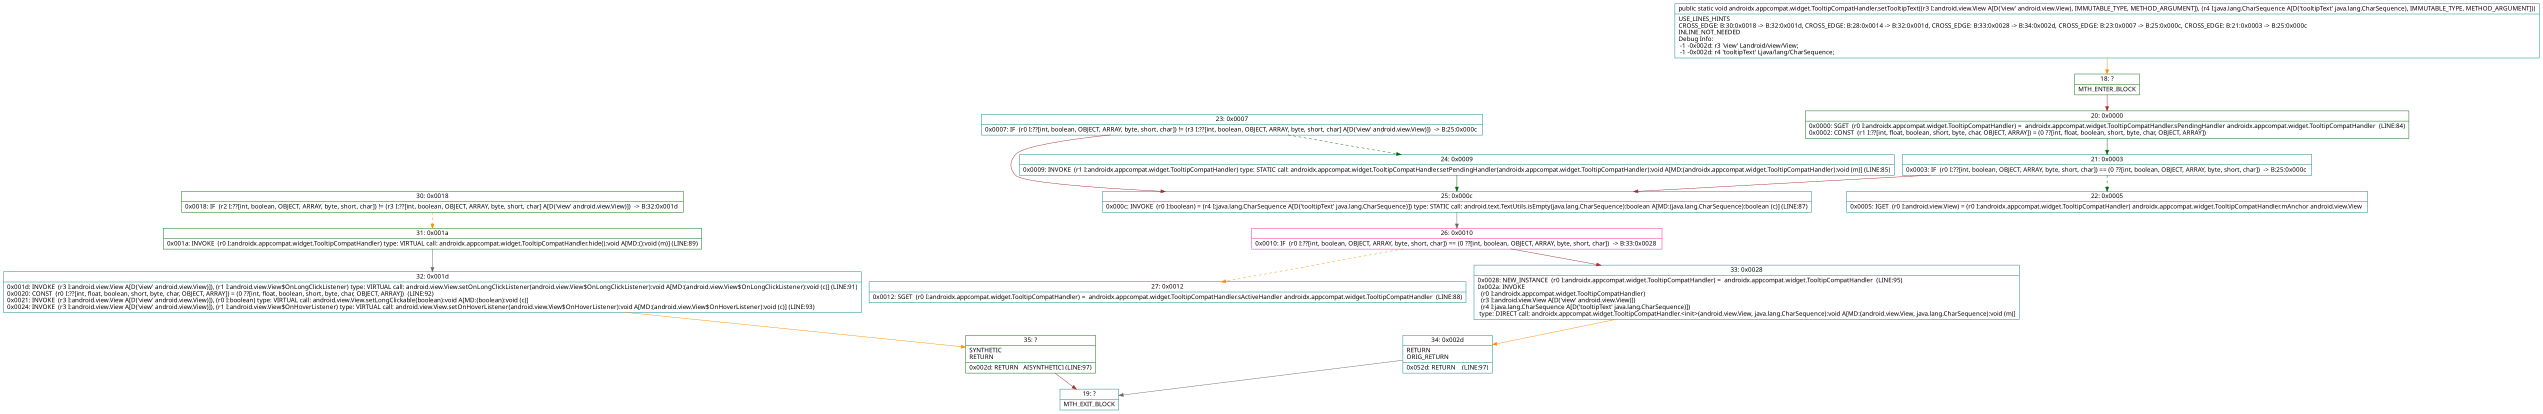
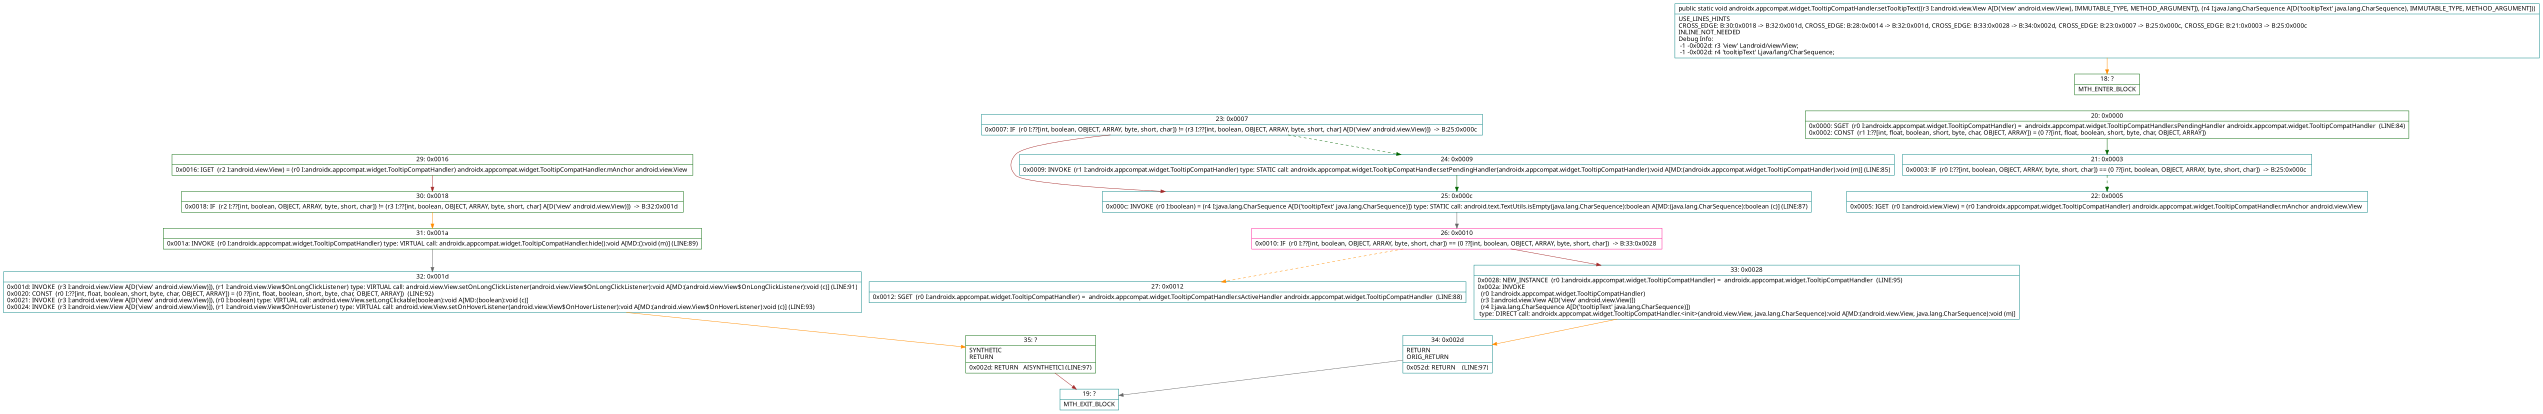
edge "18: ?" -> "20: 0x0000": removed
node "29: 0x0016": added
edge "21: 0x0003" -> "25: 0x000c": removed
edge "30: 0x0018" -> "31: 0x001a": style dashed -> solid
